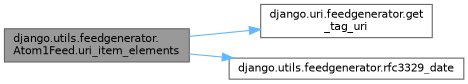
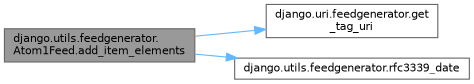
node "django.utils.feedgenerator. Atom1Feed.uri_item_elements": label "django.utils.feedgenerator. Atom1Feed.uri_item_elements" -> "django.utils.feedgenerator. Atom1Feed.add_item_elements"
node "django.utils.feedgenerator.rfc3329_date": label "django.utils.feedgenerator.rfc3329_date" -> "django.utils.feedgenerator.rfc3339_date"
